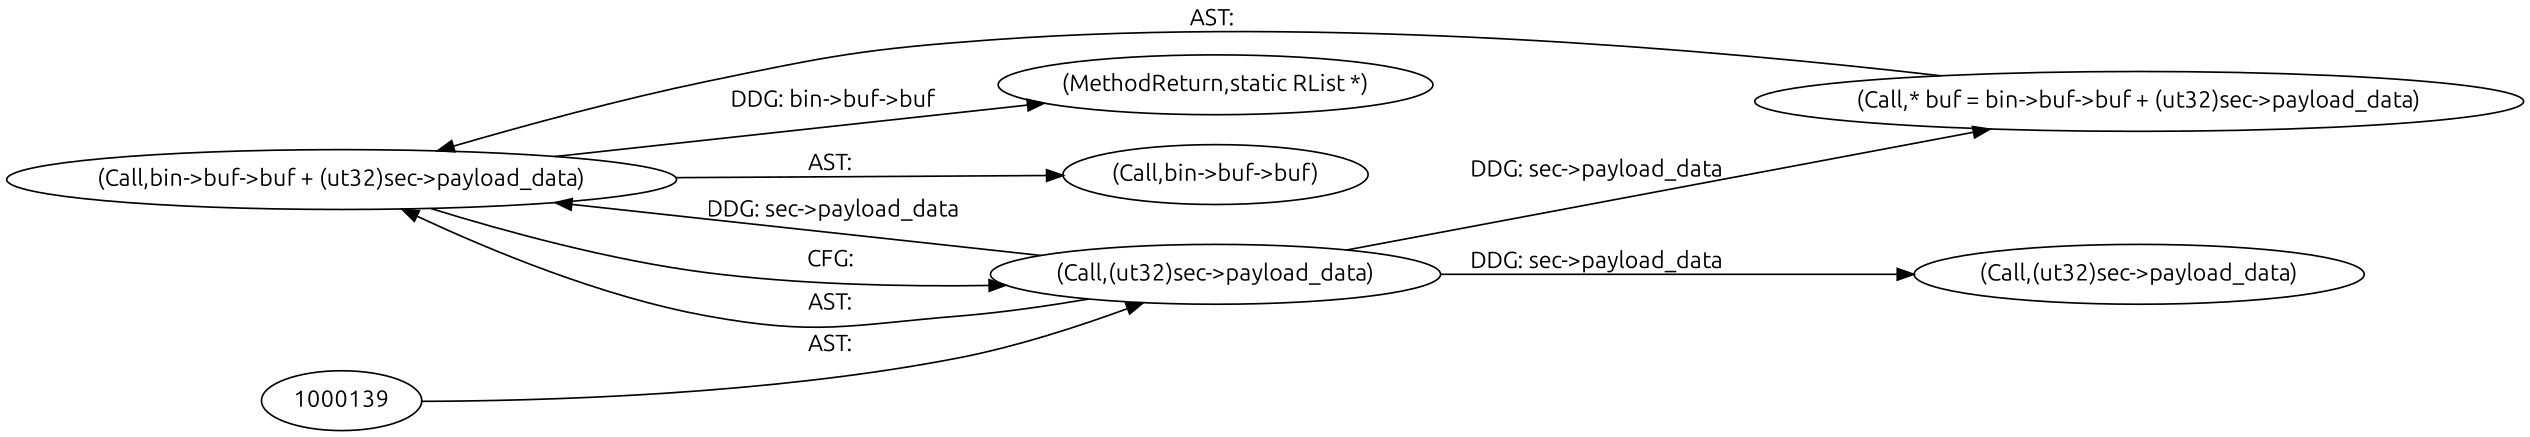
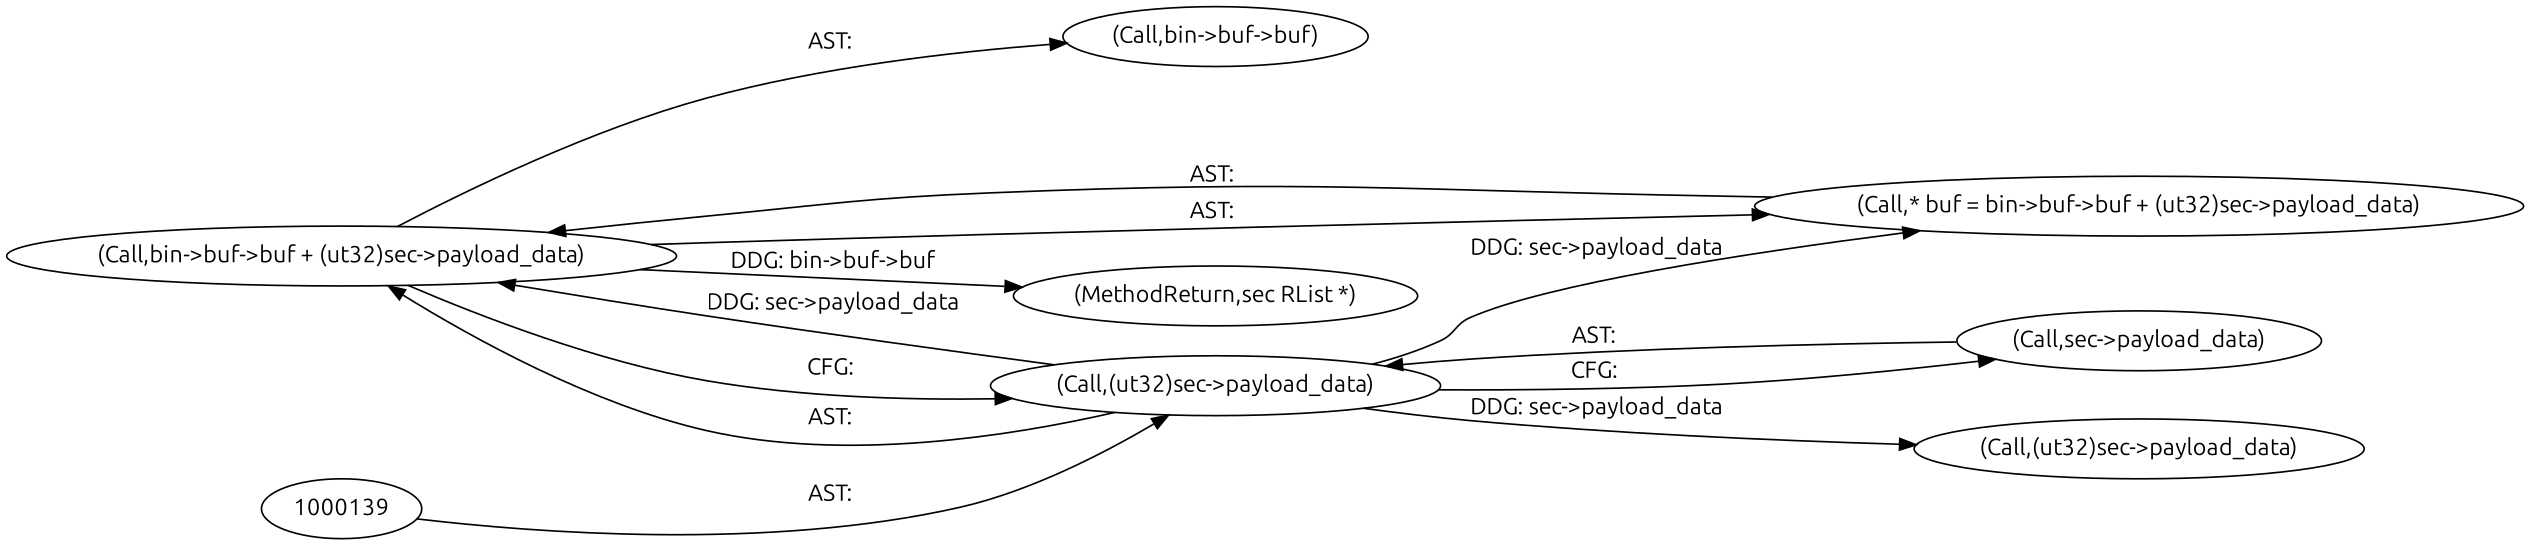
node "(MethodReturn,static RList *)": label "(MethodReturn,static RList *)" -> "(MethodReturn,sec RList *)"
edge "(Call,bin->buf->buf + (ut32)sec->payload_data)" -> "(Call,* buf = bin->buf->buf + (ut32)sec->payload_data)": added, label "AST:"
node "(Call,sec->payload_data)": added
